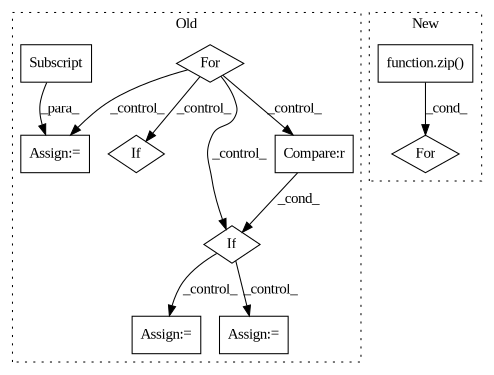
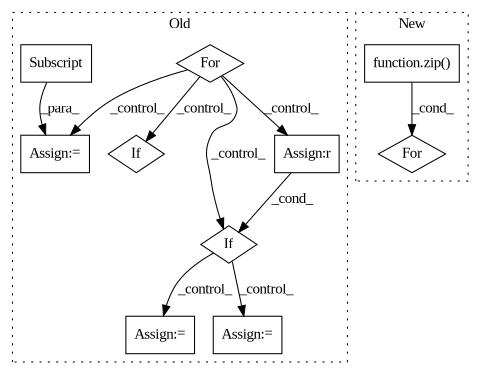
node "Compare:r": label "Compare:r" -> "Assign:r"
